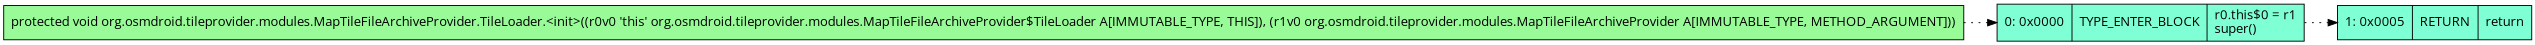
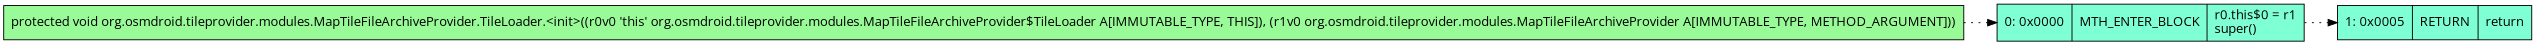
node "0: 0x0000": text "TYPE_ENTER_BLOCK" -> "MTH_ENTER_BLOCK"
